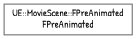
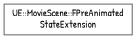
node "UE::MovieScene::FPreAnimated FPreAnimated": label "UE::MovieScene::FPreAnimated FPreAnimated" -> "UE::MovieScene::FPreAnimated StateExtension"
